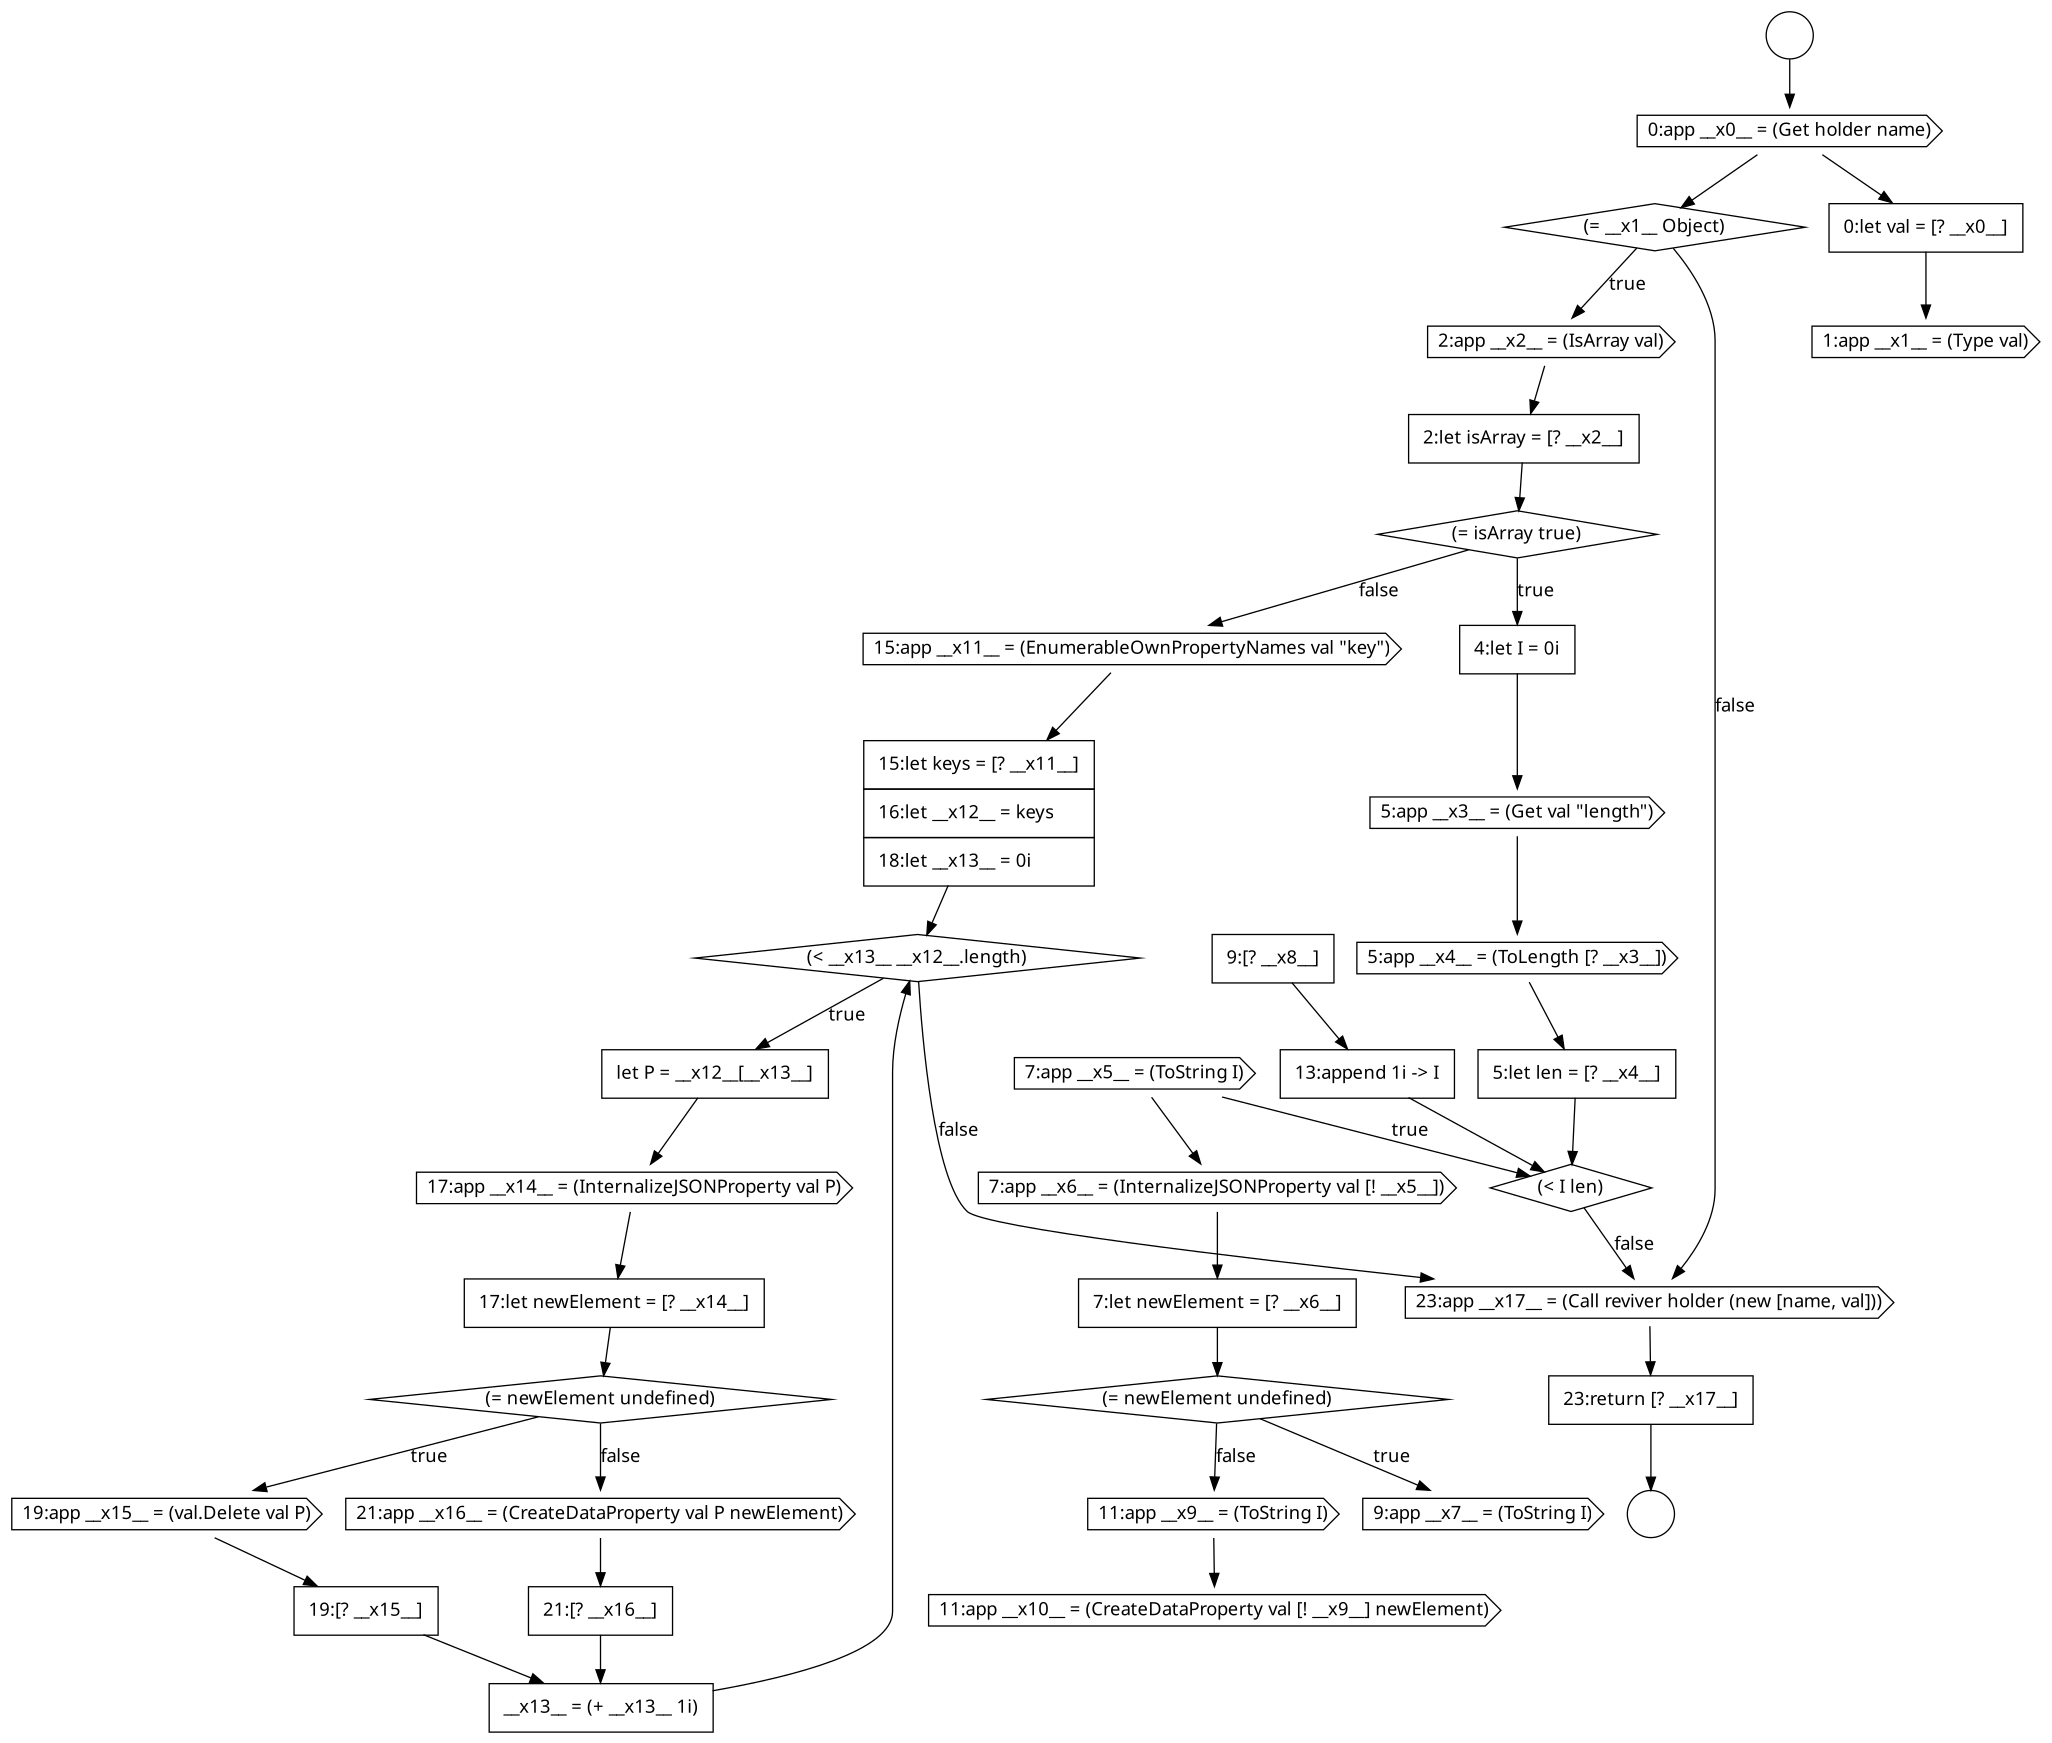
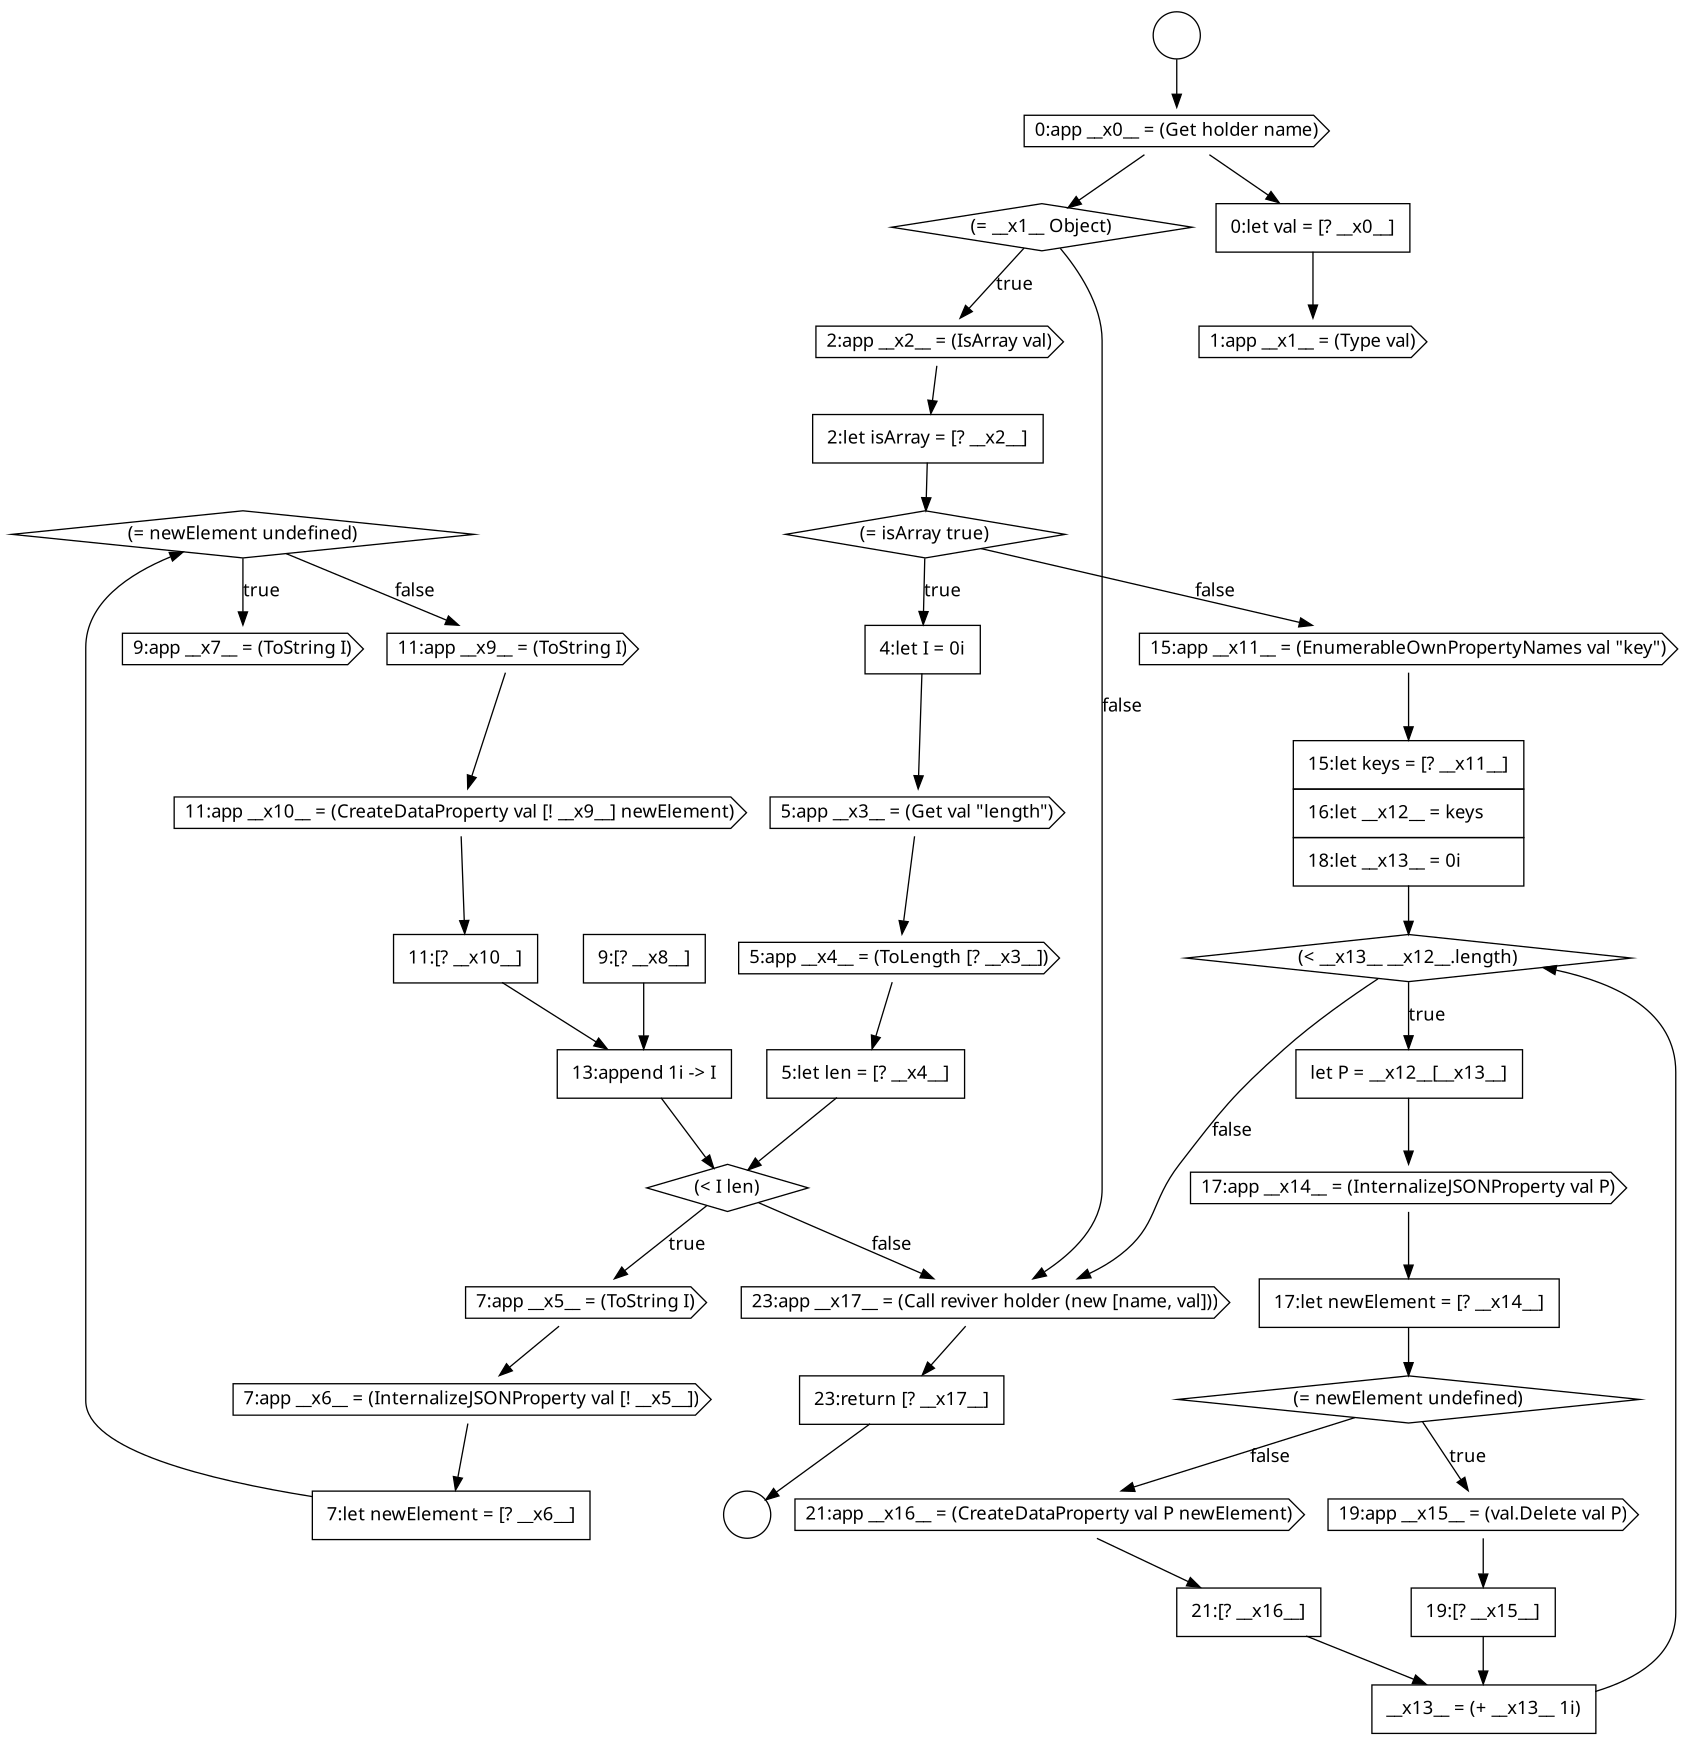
node "11:[? __x10__]": added
edge "7:app __x5__ = (ToString I)" -> "(< I len)": reversed
